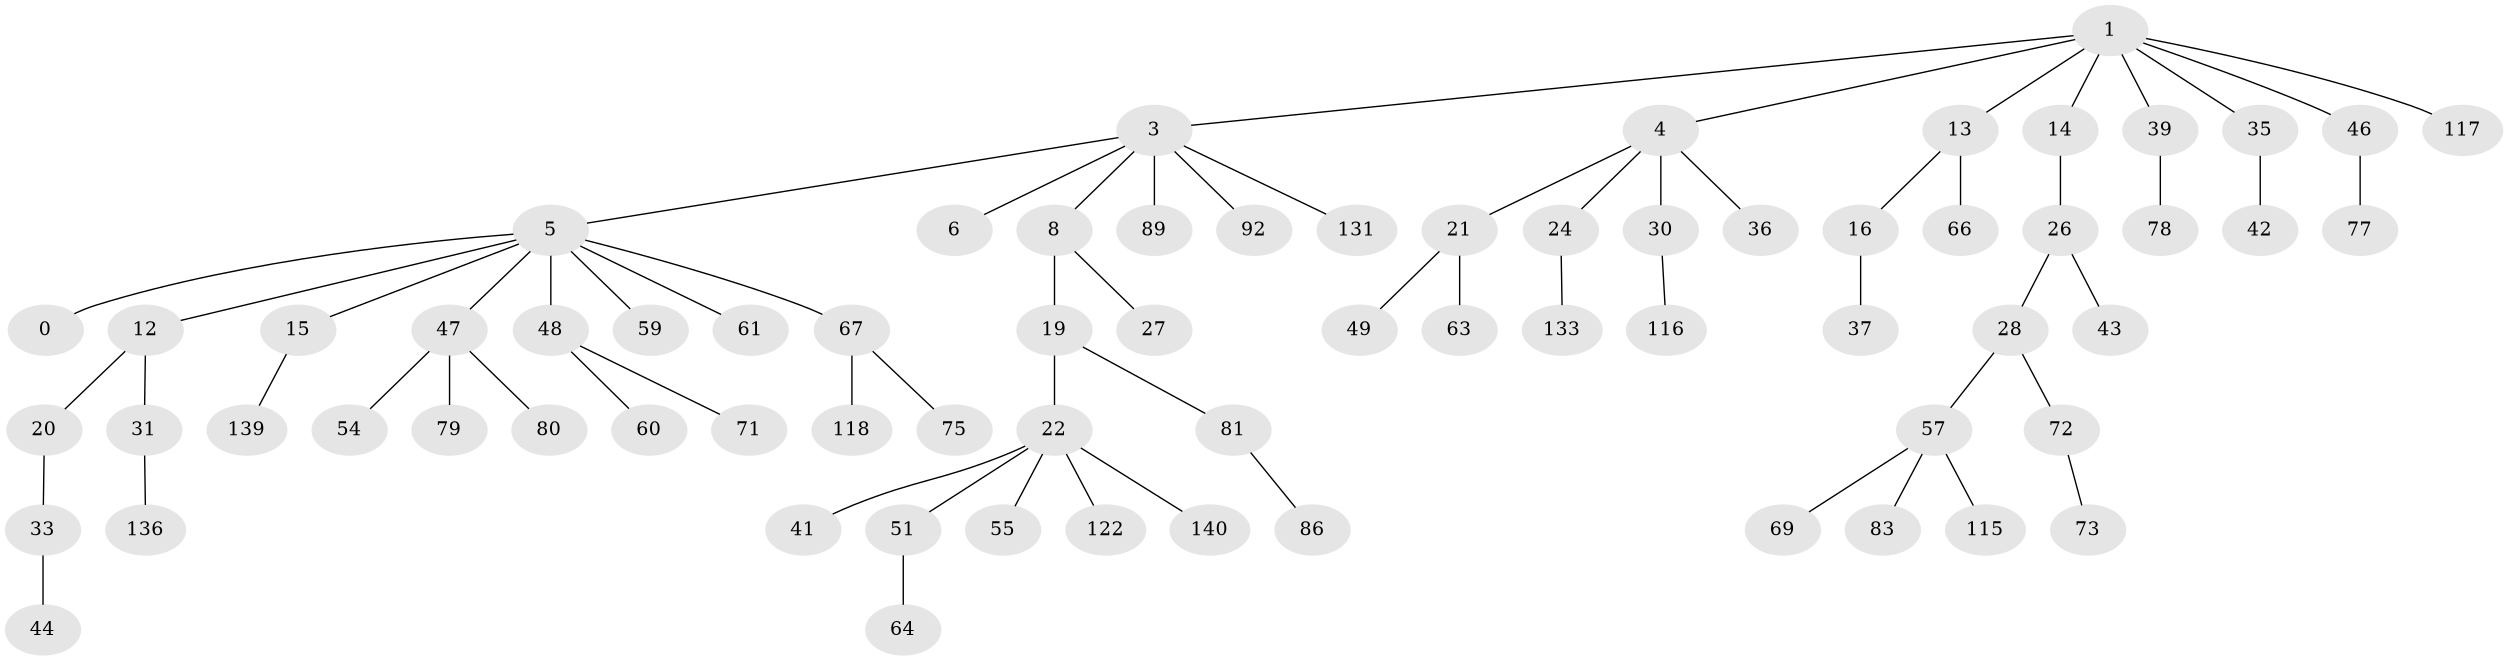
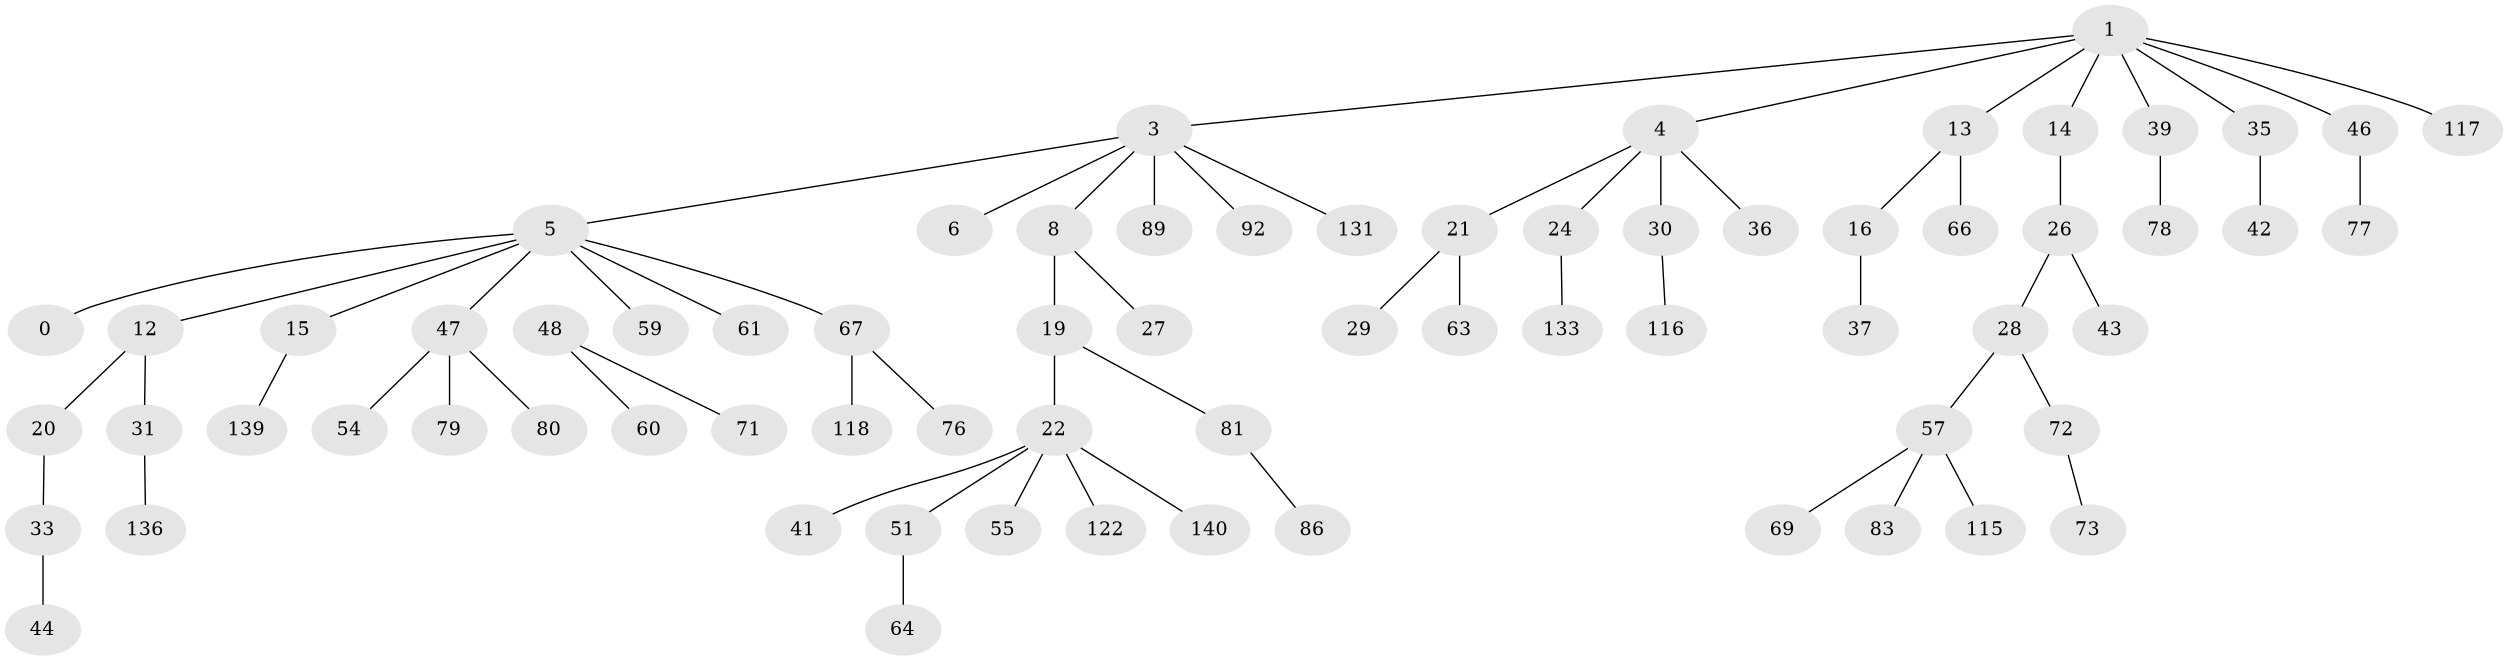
edge "5" -- "48": removed
node "49": label "49" -> "29"
node "75": label "75" -> "76"
